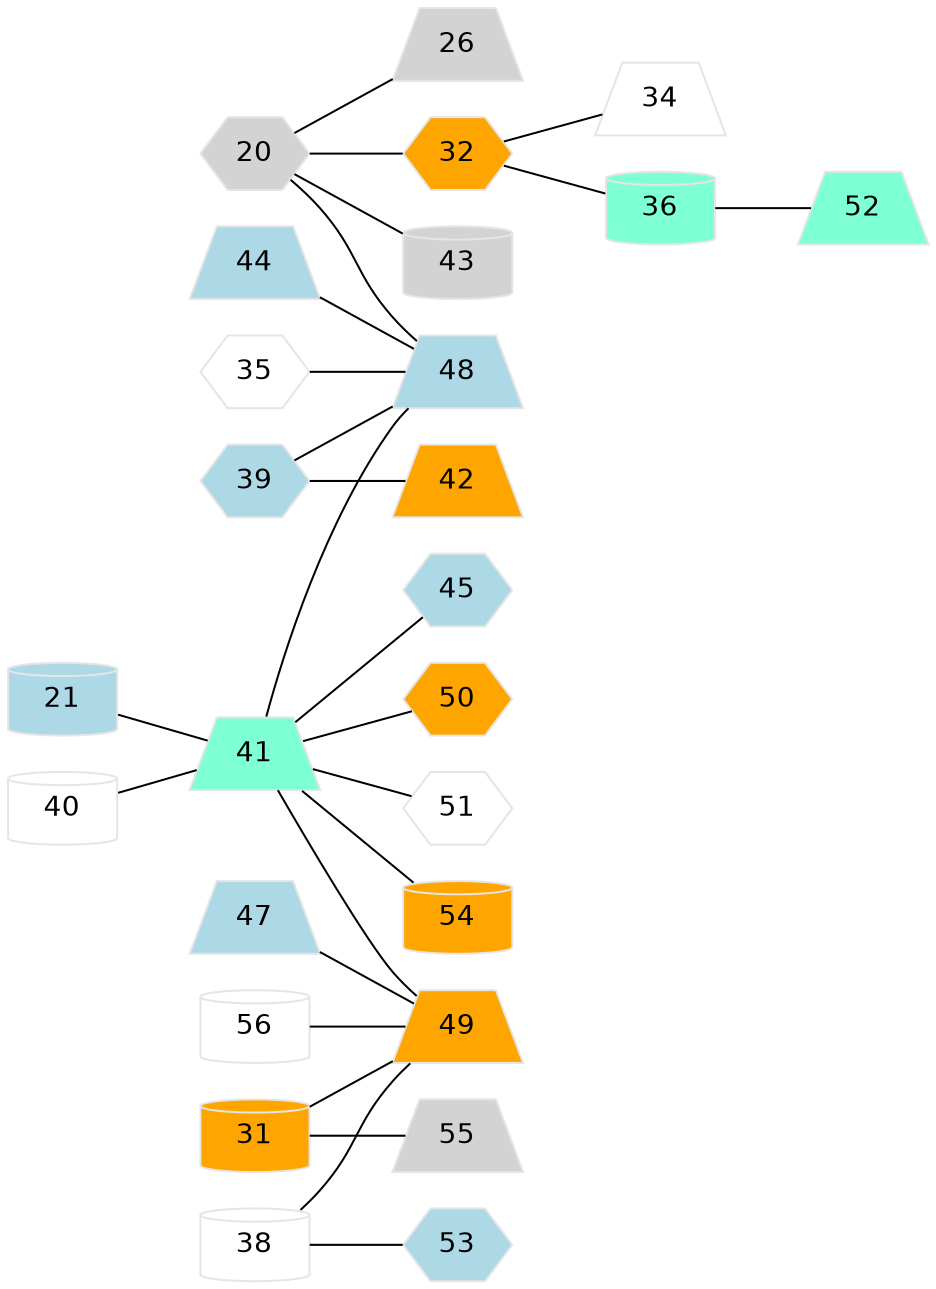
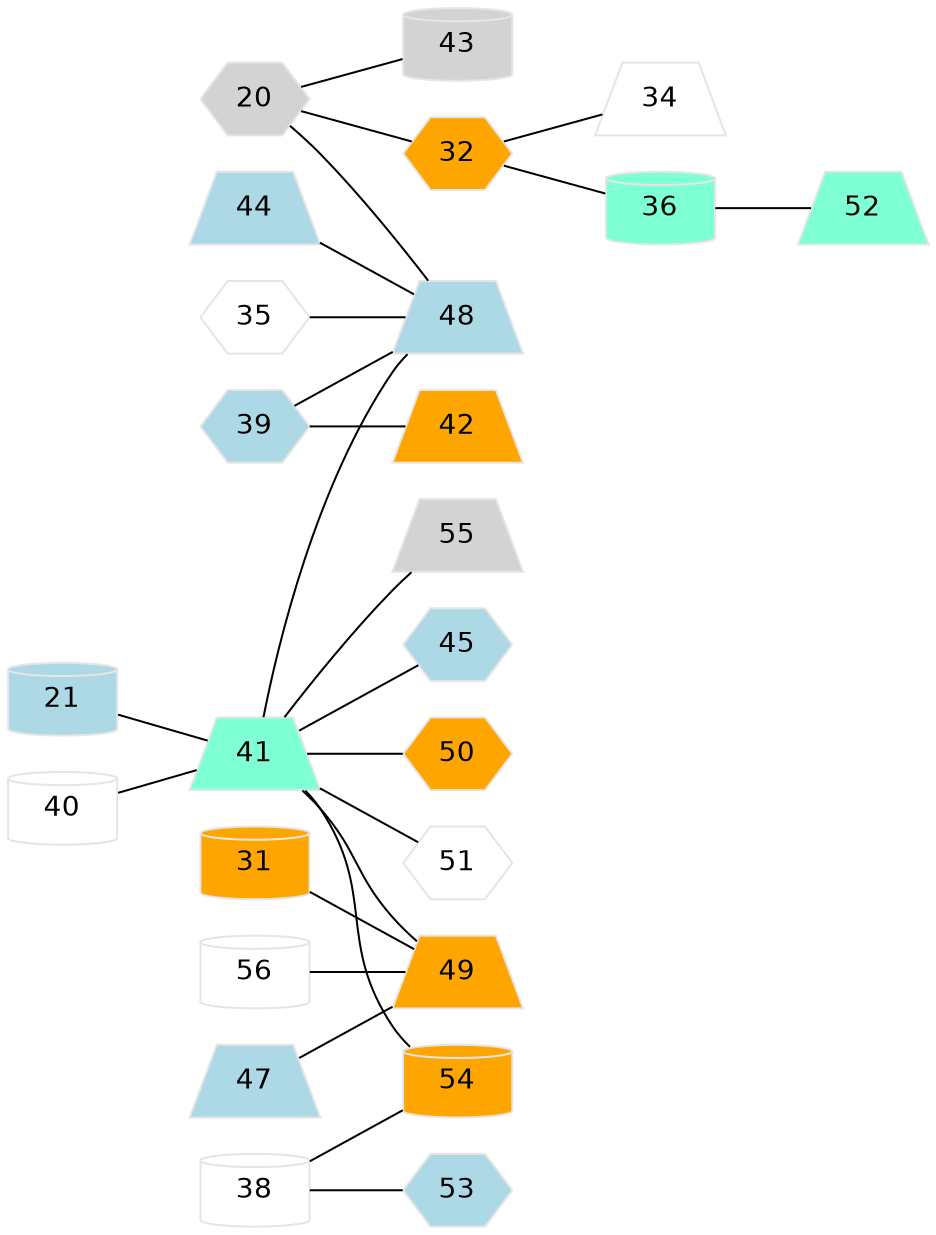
node "26": removed
edge "31" -- "55": now "41" -- "55"
edge "49" -- "38": now "54" -- "38"
